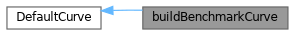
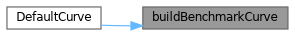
edge "buildBenchmarkCurve" -> "DefaultCurve": reversed
